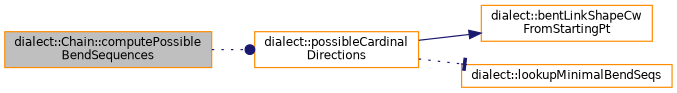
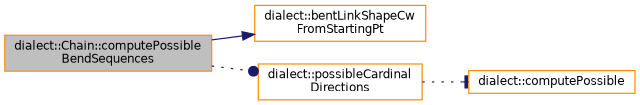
edge "dialect::possibleCardinal Directions" -> "dialect::bentLinkShapeCw FromStartingPt": now "dialect::Chain::computePossible BendSequences" -> "dialect::bentLinkShapeCw FromStartingPt"
node "dialect::lookupMinimalBendSeqs": label "dialect::lookupMinimalBendSeqs" -> "dialect::computePossible"
